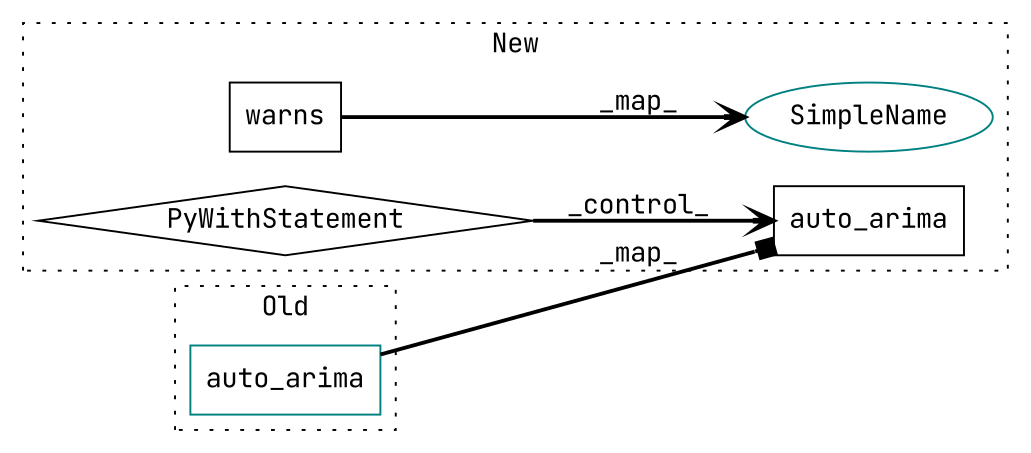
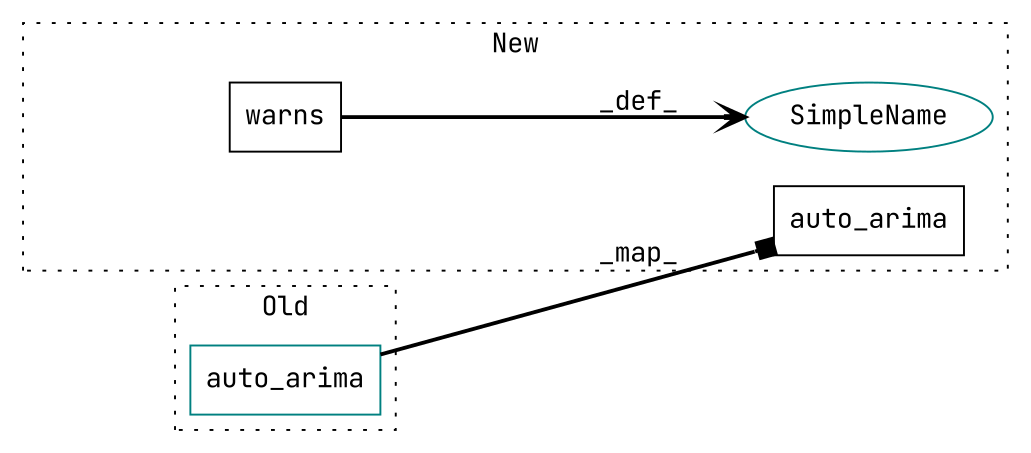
edge "warns" -> "SimpleName": label "_map_" -> "_def_"
node "PyWithStatement": removed
